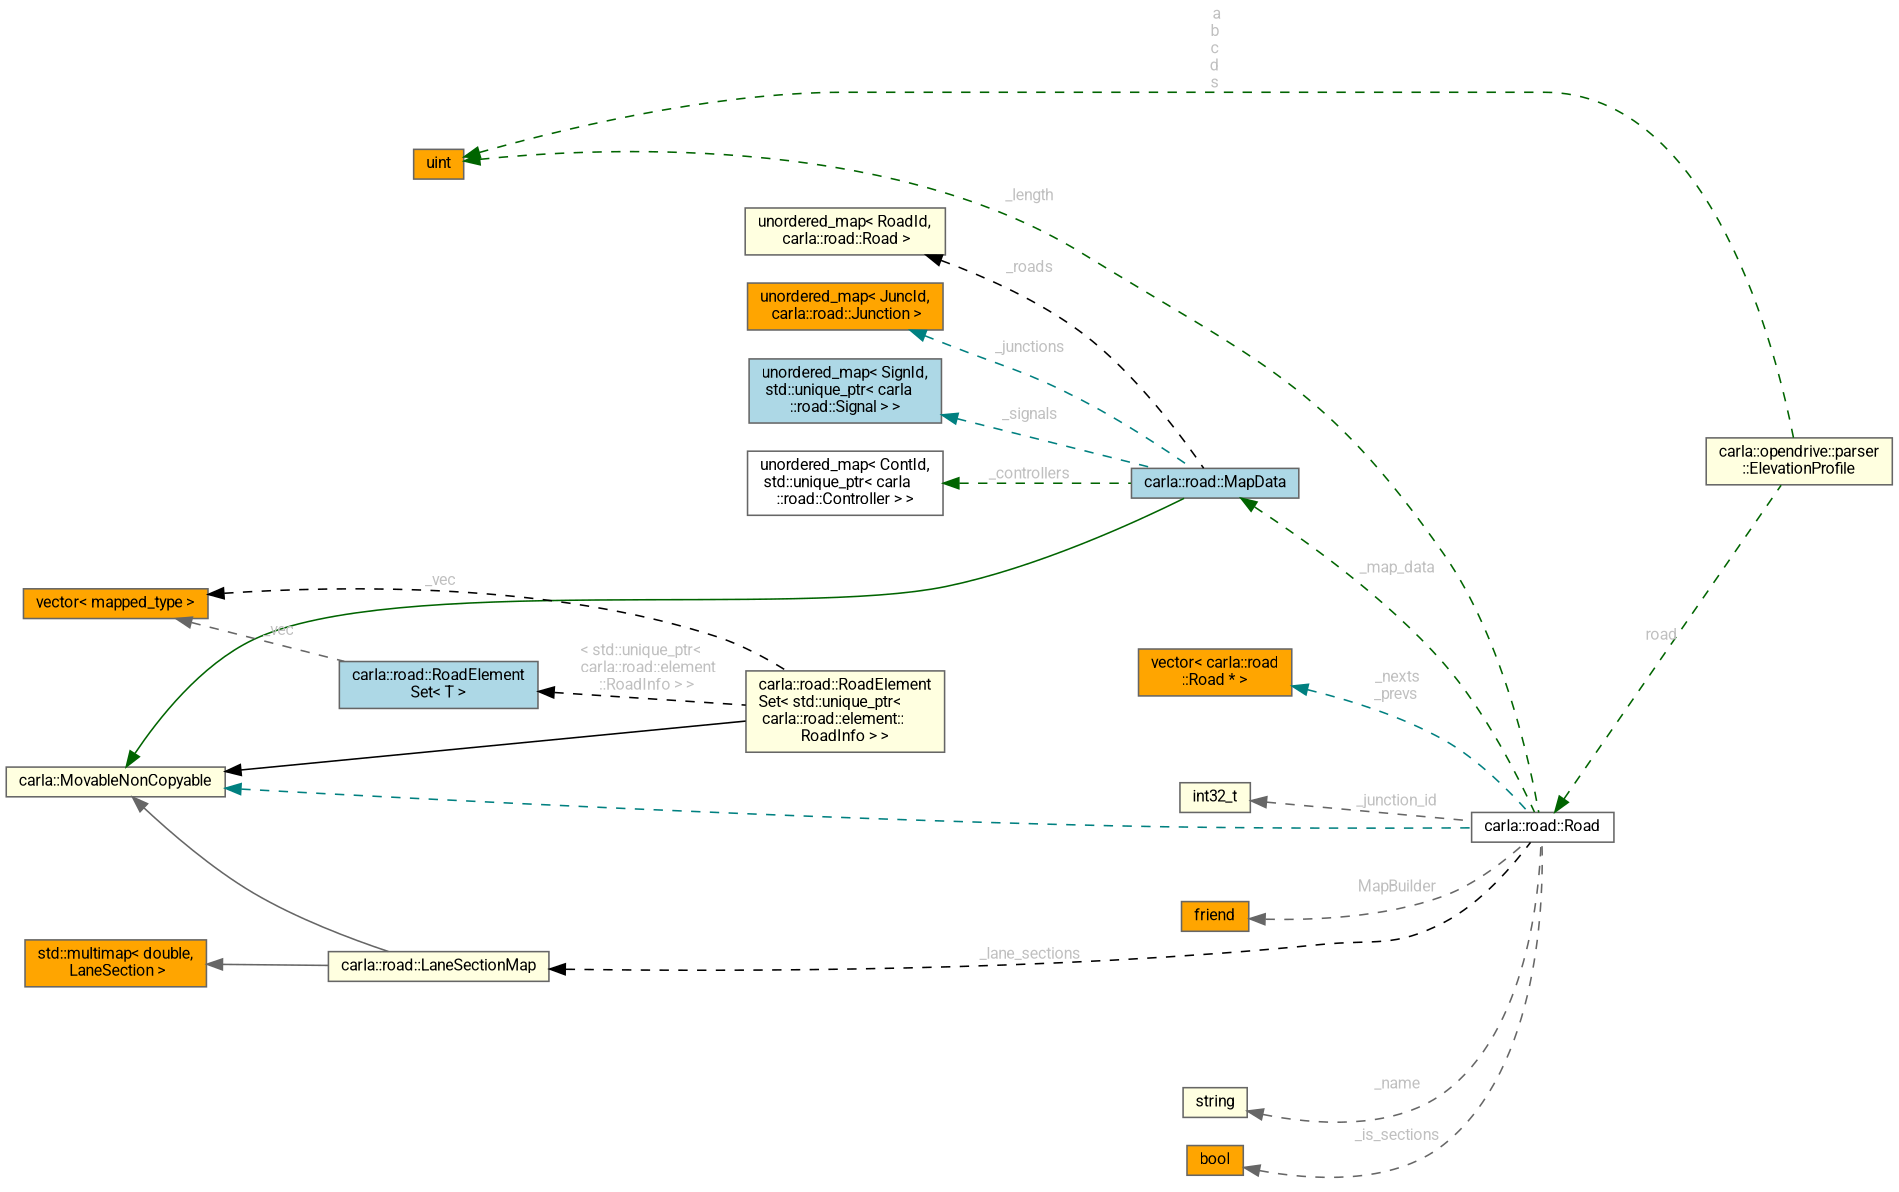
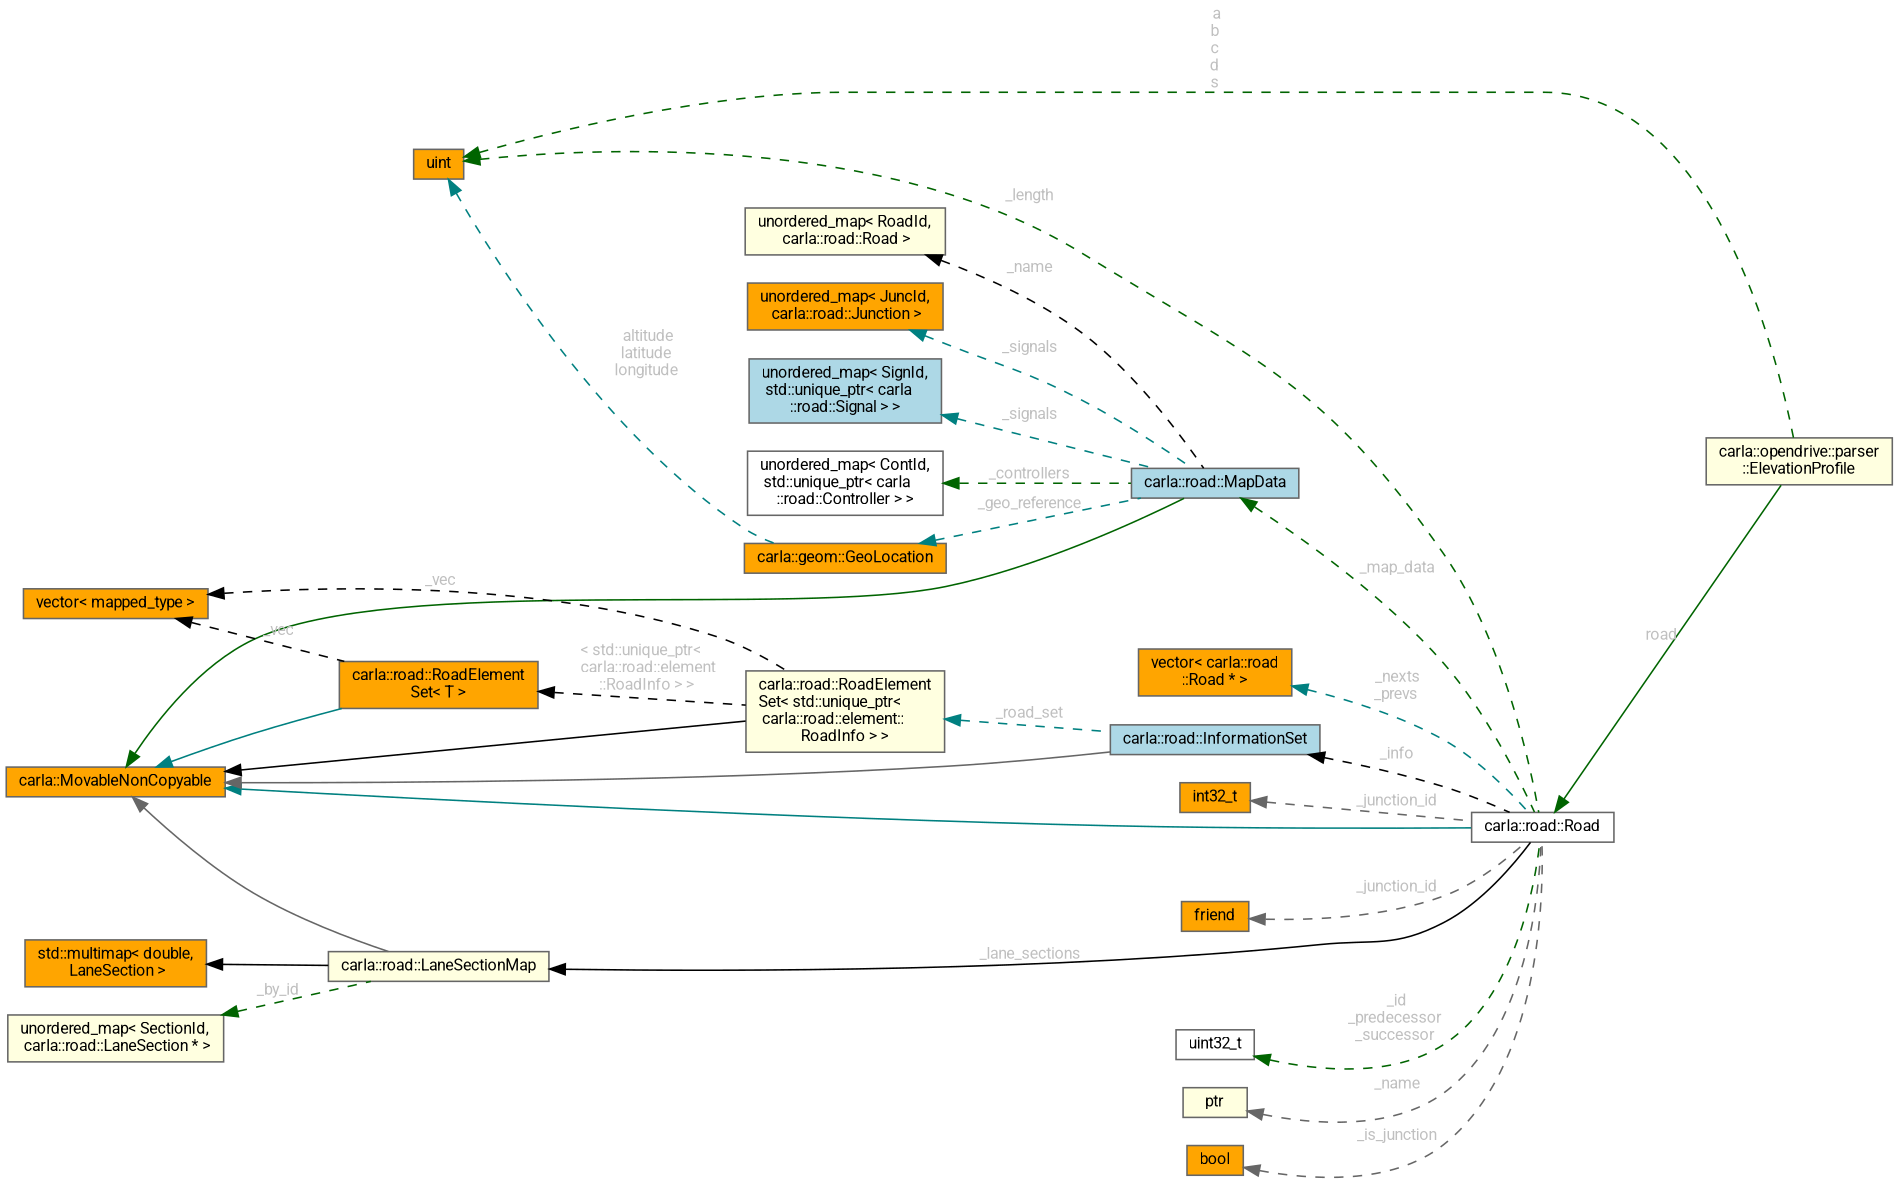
edge "carla::road::MapData" -> "unordered_map< RoadId, carla::road::Road >": label " _roads" -> " _name"
edge "carla::road::MapData" -> "unordered_map< JuncId, carla::road::Junction >": label " _junctions" -> " _signals"
node "carla::geom::GeoLocation": added
edge "carla::opendrive::parser ::ElevationProfile" -> "carla::road::Road": style dashed -> solid
edge "carla::road::RoadElement Set< T >" -> "vector< mapped_type >": color gray40 -> black
node "carla::road::RoadElement Set< T >": fillcolor lightblue -> orange
edge "carla::road::RoadElement Set< T >" -> "carla::MovableNonCopyable": added
node "carla::road::InformationSet": added
node "carla::MovableNonCopyable": fillcolor lightyellow -> orange
node "int32_t": fillcolor lightyellow -> orange
edge "carla::road::Road" -> "carla::MovableNonCopyable": style dashed -> solid
edge "carla::road::Road" -> "friend": label " MapBuilder" -> " _junction_id"
edge "carla::road::Road" -> "carla::road::LaneSectionMap": style dashed -> solid
edge "carla::road::LaneSectionMap" -> "std::multimap< double, LaneSection >": color gray40 -> black
node "unordered_map< SectionId, carla::road::LaneSection * >": added
node "uint32_t": added
node "string": label "string" -> "ptr"
edge "carla::road::Road" -> "bool": label " _is_sections" -> " _is_junction"
